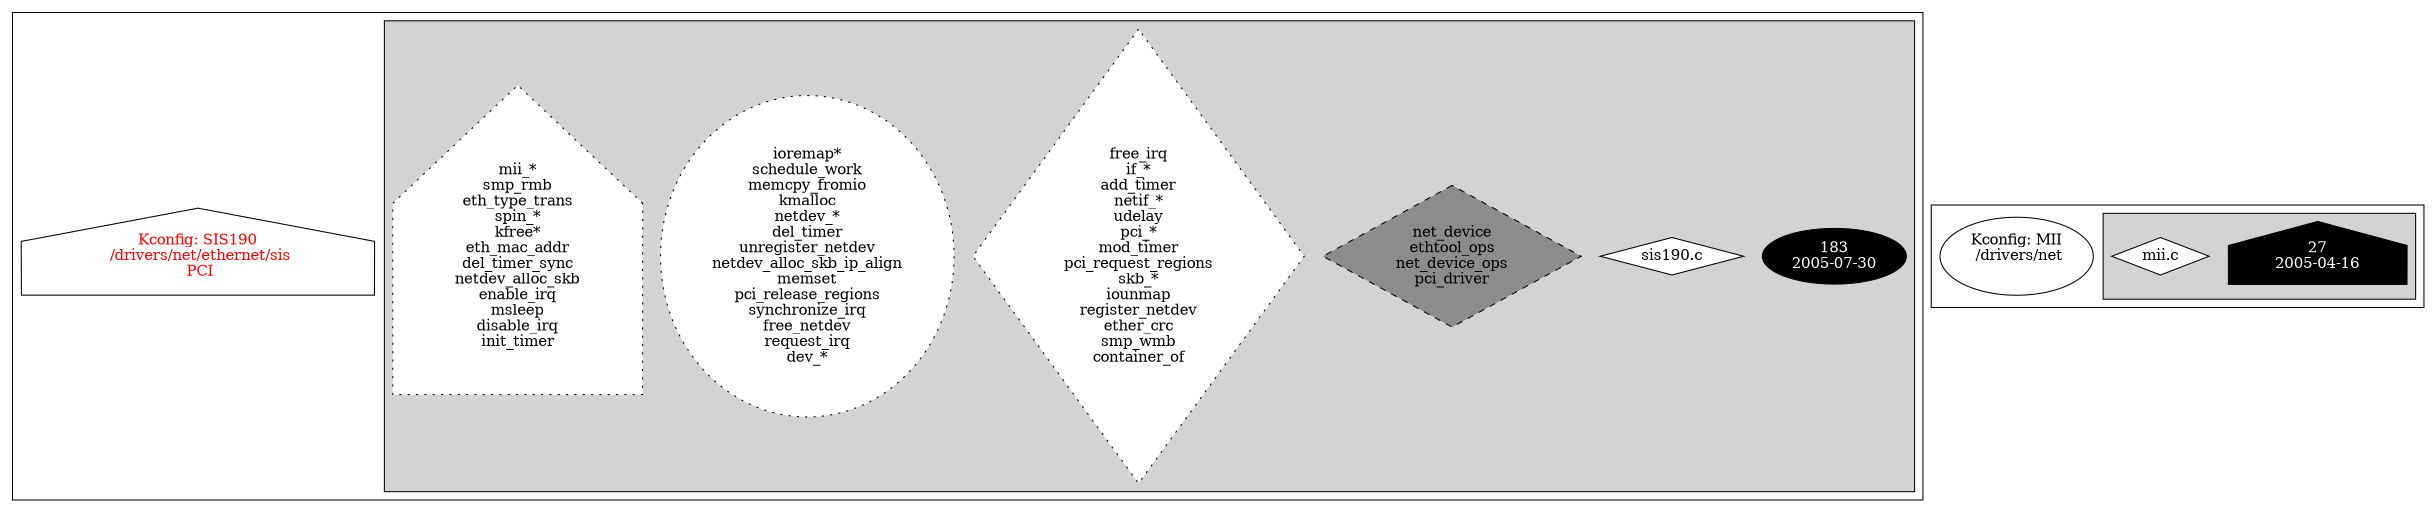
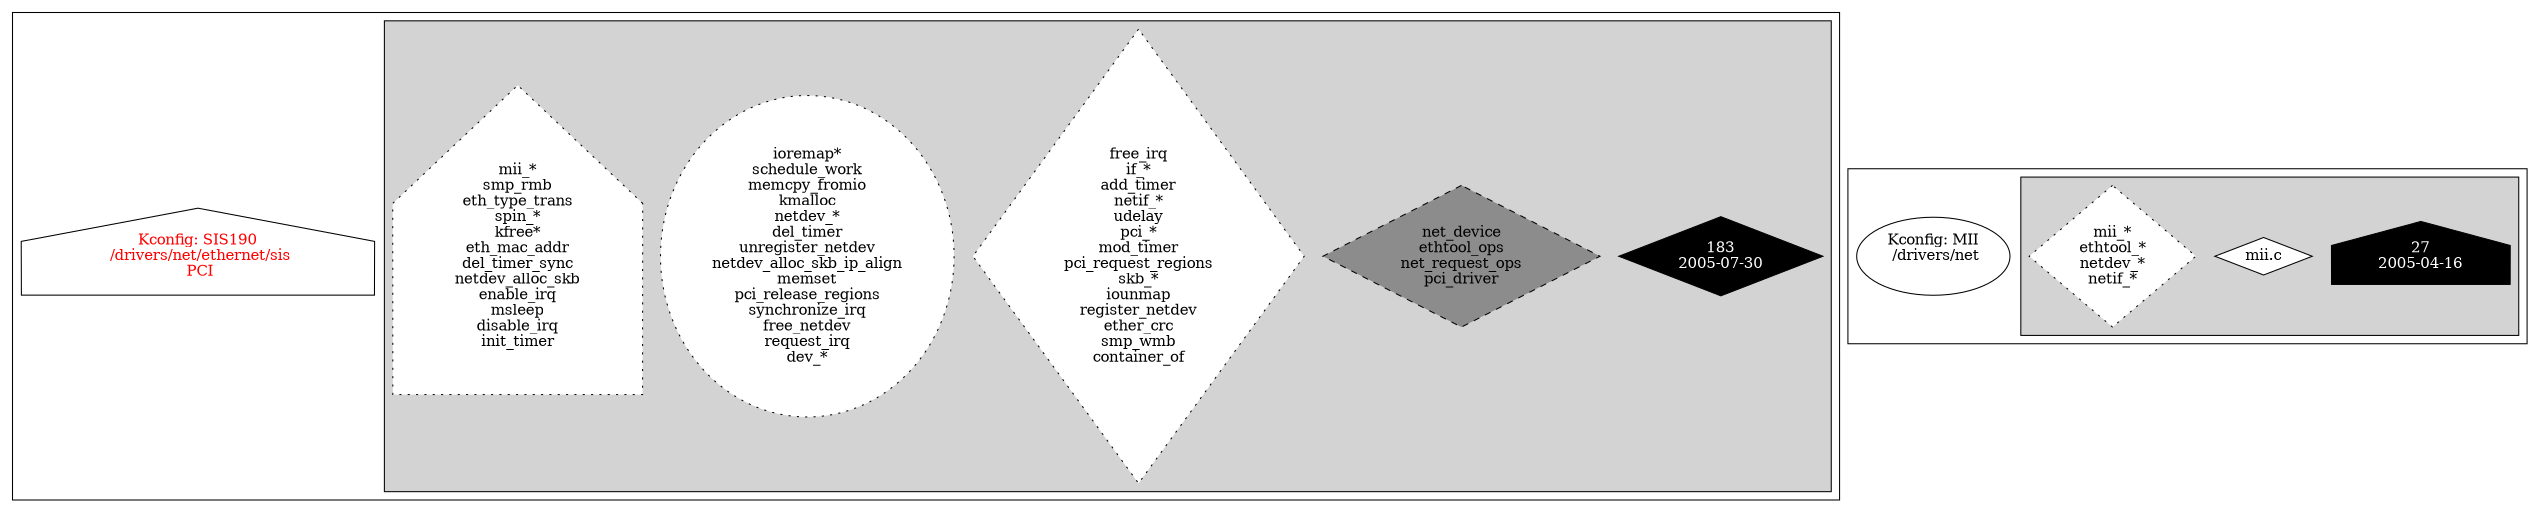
node "net_device ethtool_ops net_device_ops pci_driver": label "net_device ethtool_ops net_device_ops pci_driver" -> "net_device ethtool_ops net_request_ops pci_driver"
node "sis190.c": removed
node "183 2005-07-30": shape ellipse -> diamond
node "mii_* ethtool_* netdev_* netif_*": added
